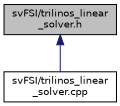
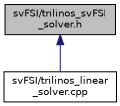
node "svFSI/trilinos_linear _solver.h": label "svFSI/trilinos_linear _solver.h" -> "svFSI/trilinos_svFSI _solver.h"
